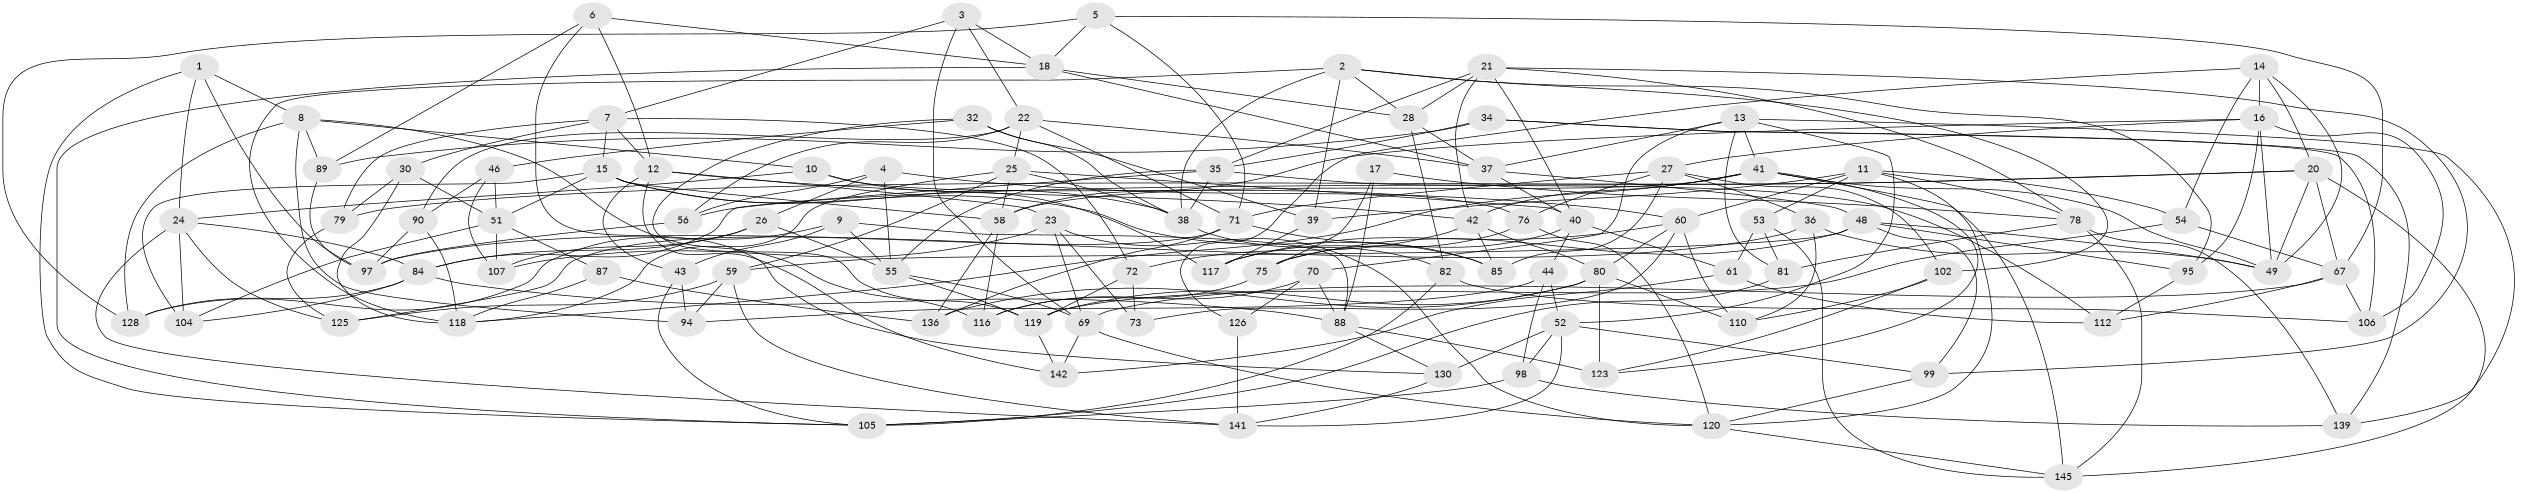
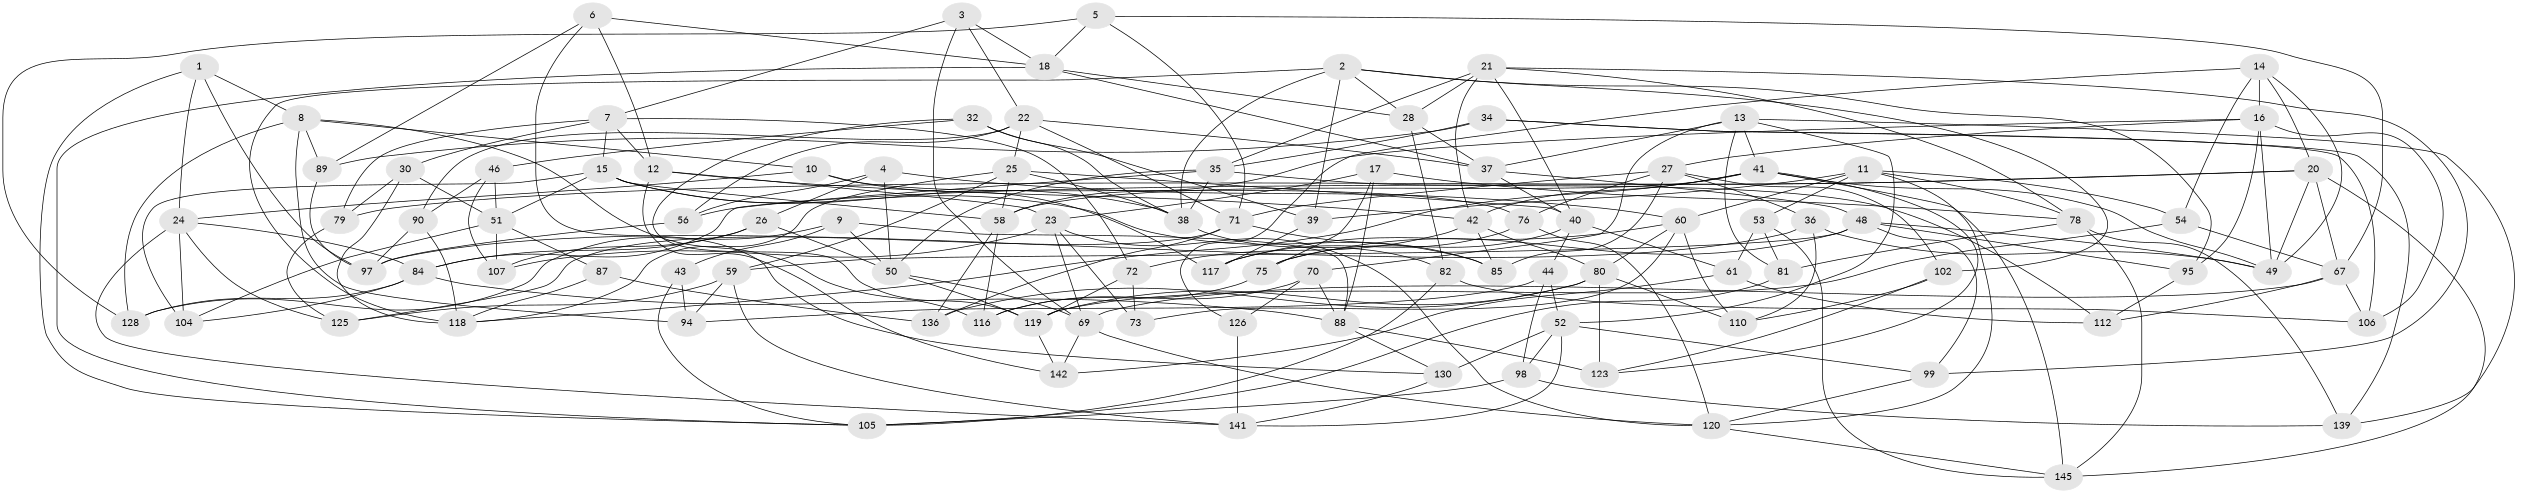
edge "17" -- "23": added
edge "12" -- "43": removed
node "55": label "55" -> "50"
